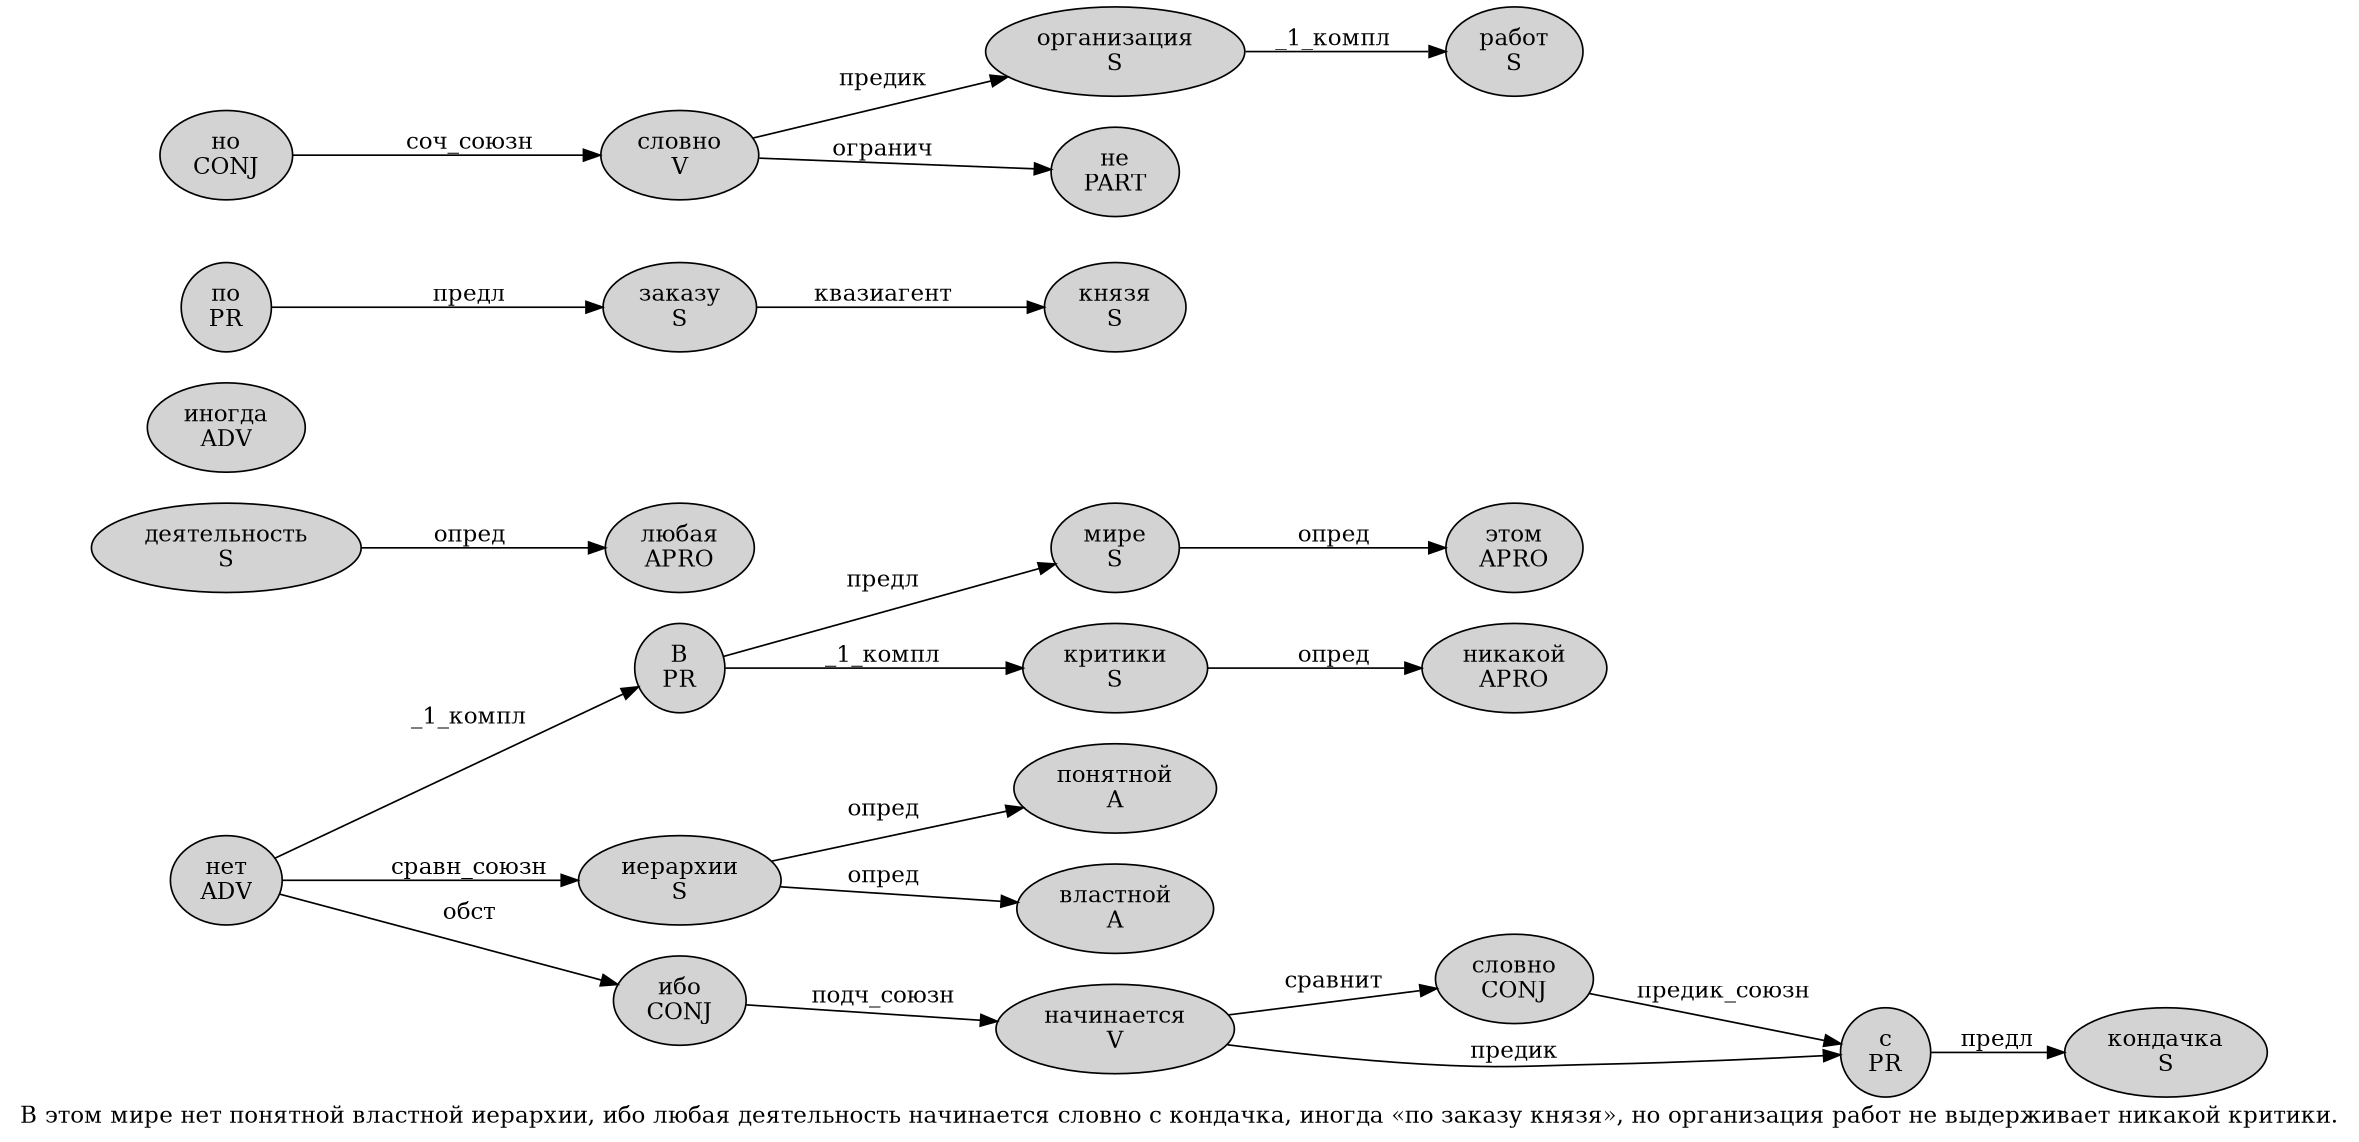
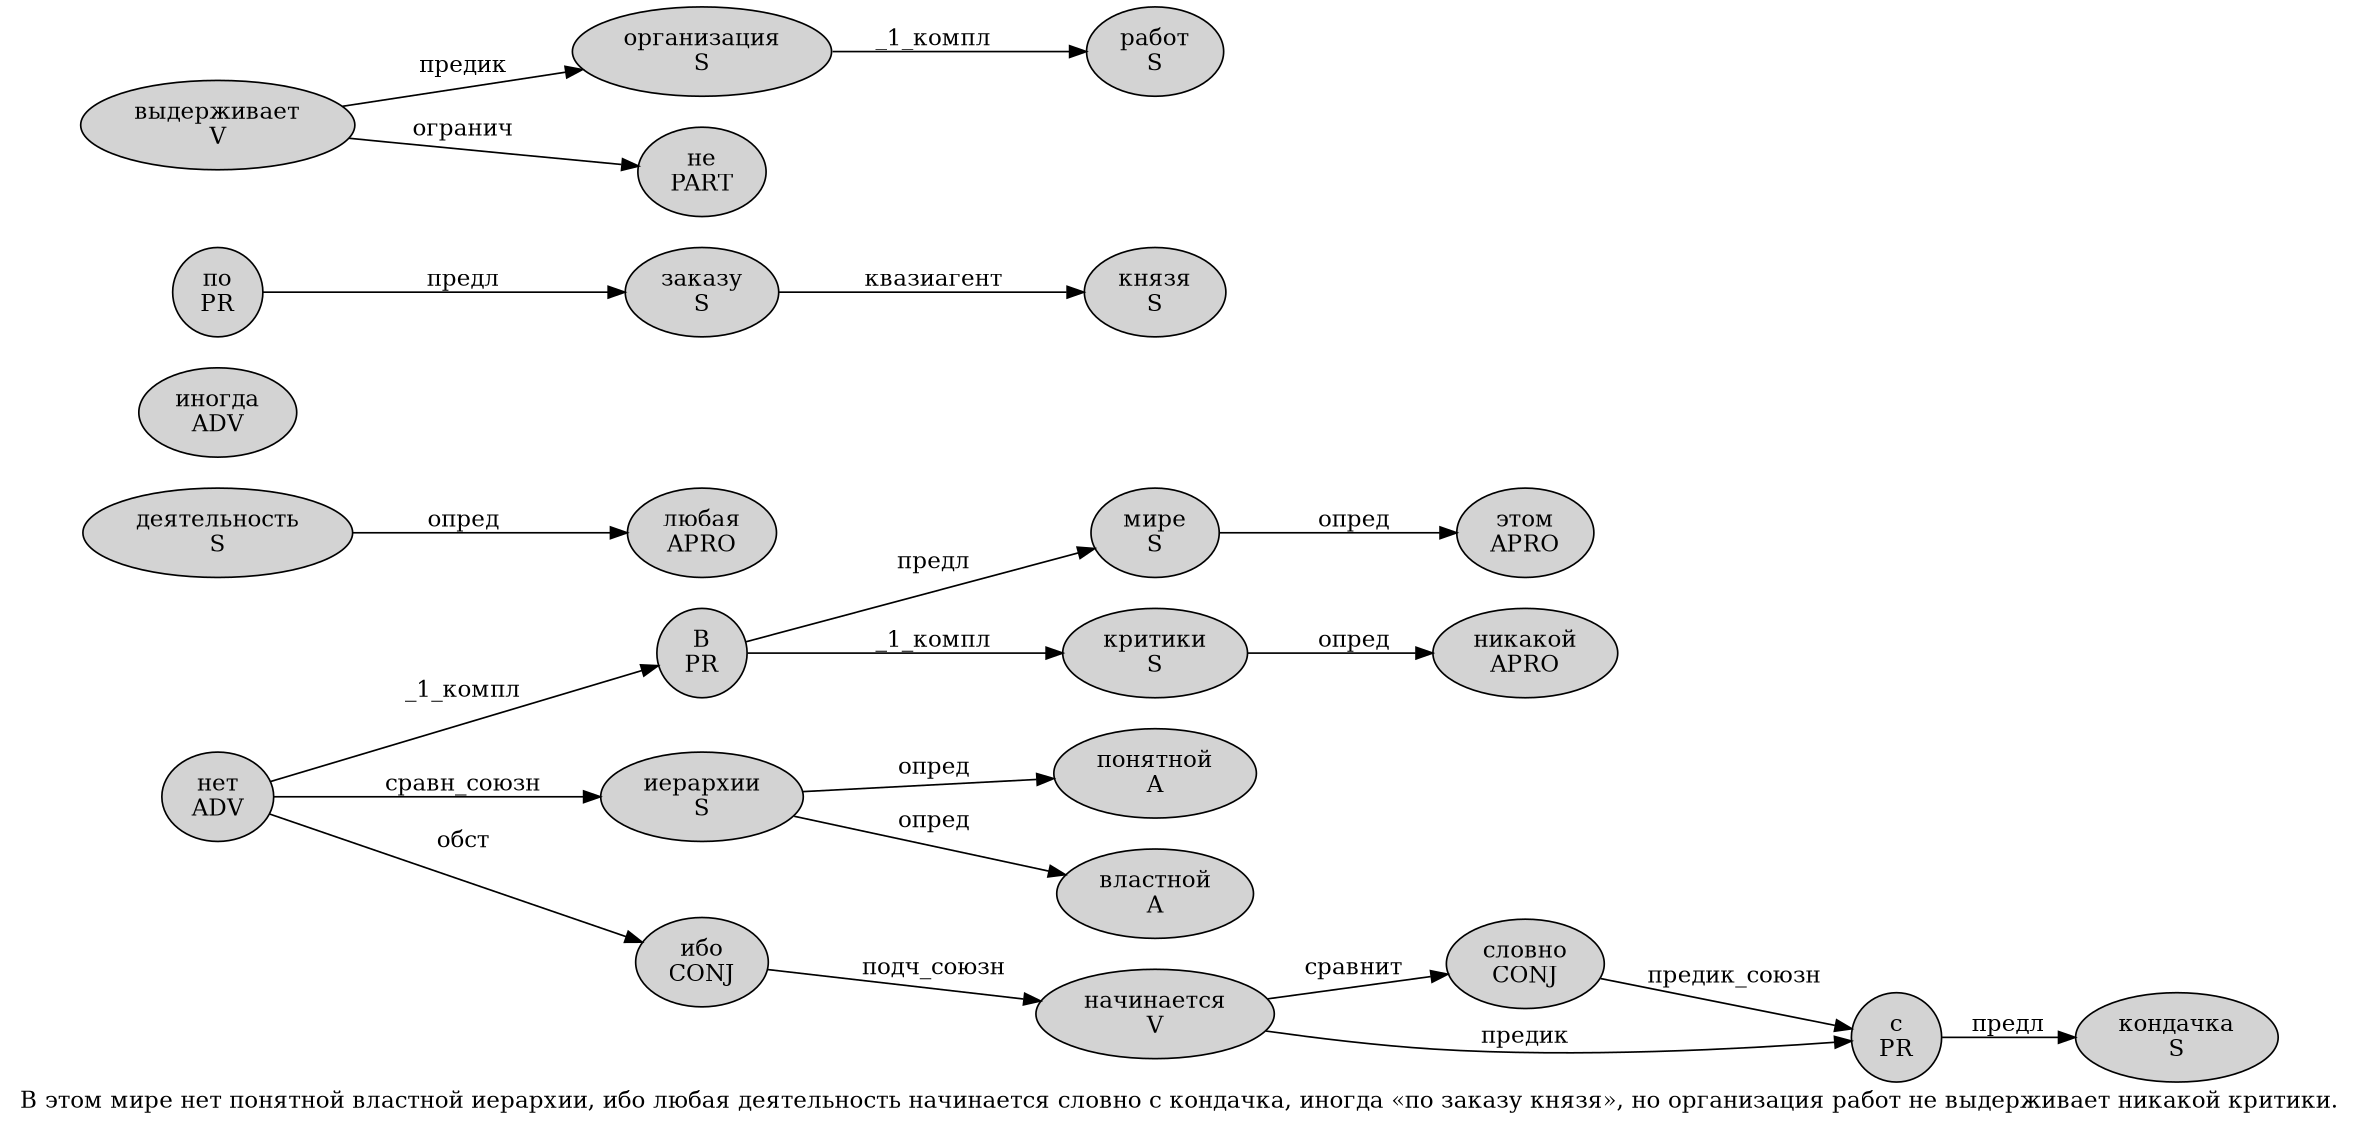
node "но CONJ": removed
node "словно V": label "словно V" -> "выдерживает V"
